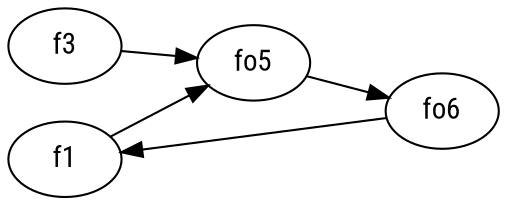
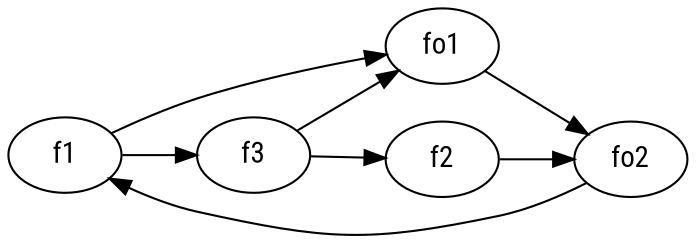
node "fo5": label "fo5" -> "fo1"
node "fo6": label "fo6" -> "fo2"
edge "f1" -> "f3": added
node "f2": added
